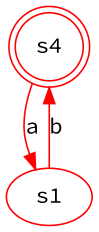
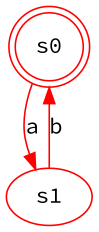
node "s4": label "s4" -> "s0"
